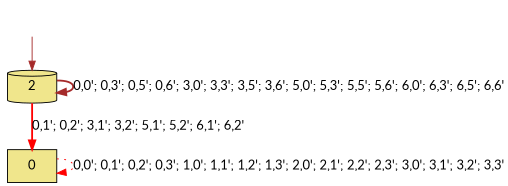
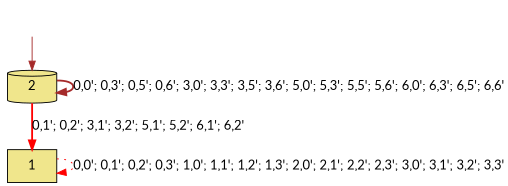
node "0": label "0" -> "1"
